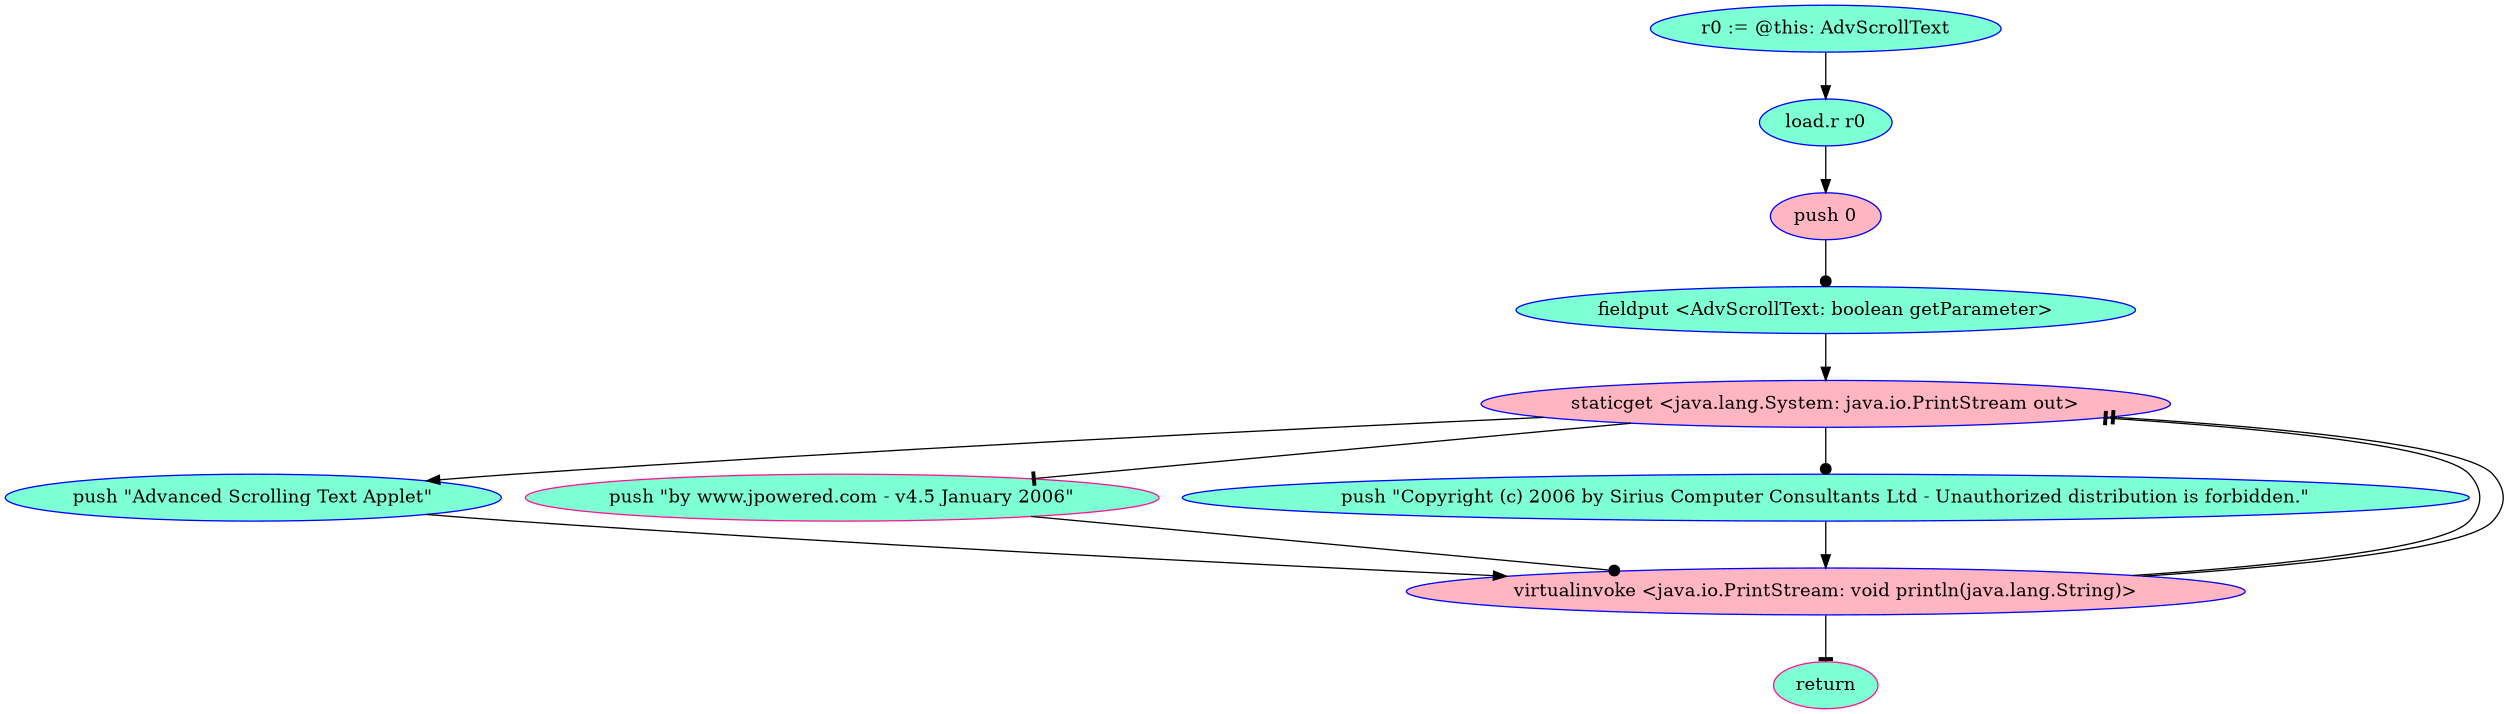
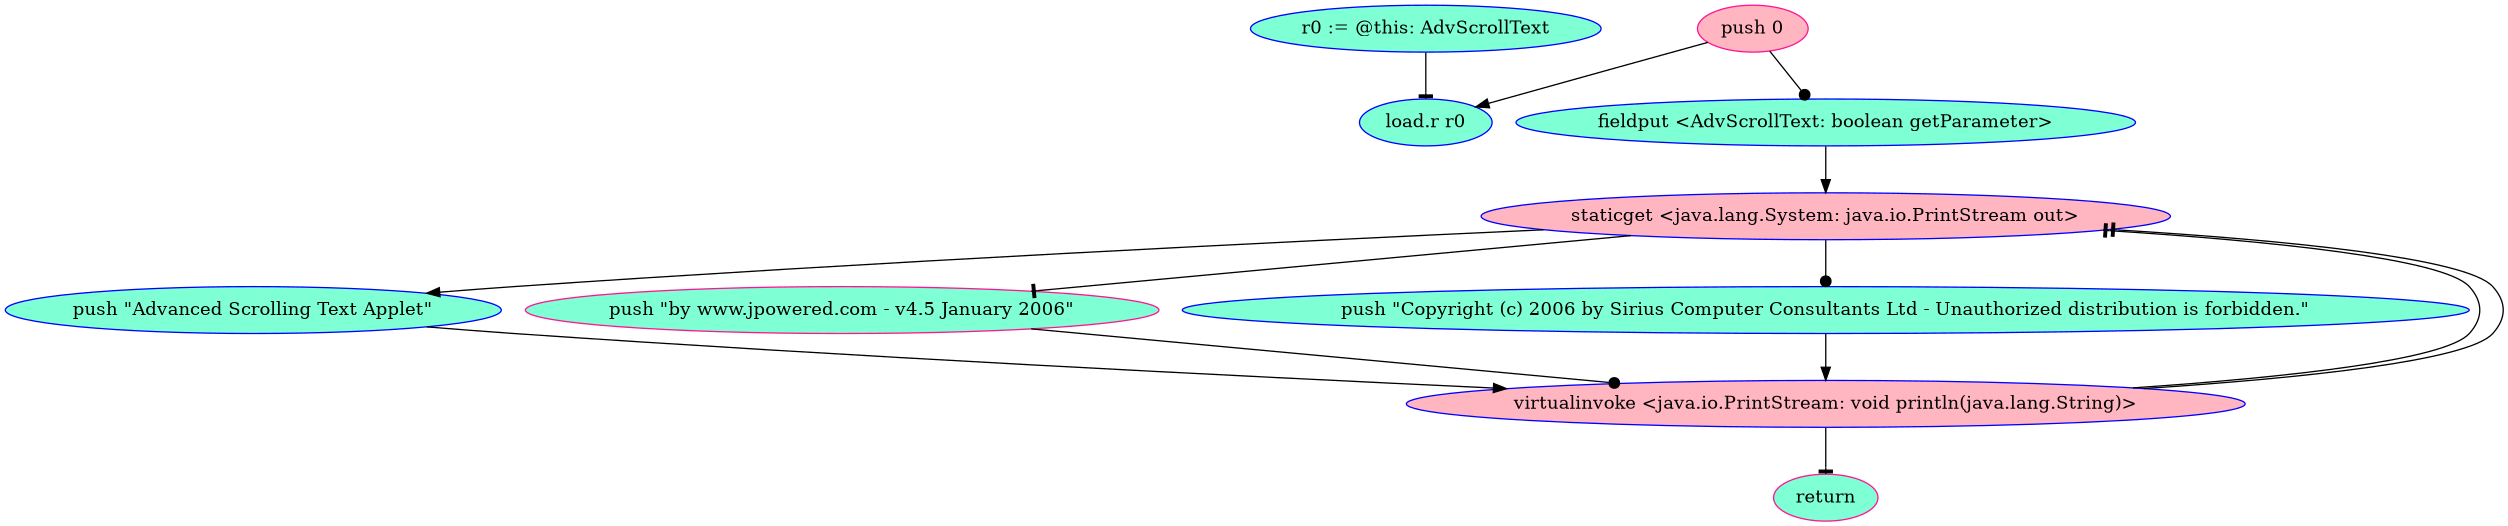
edge "r0 := @this: AdvScrollText" -> "load.r r0": arrowhead normal -> tee
edge "load.r r0" -> "push 0": reversed
node "push 0": color blue -> deeppink
